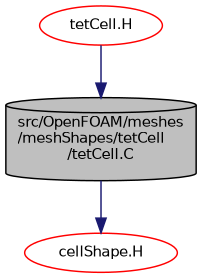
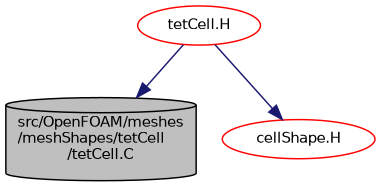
edge "src/OpenFOAM/meshes /meshShapes/tetCell /tetCell.C" -> "cellShape.H": now "tetCell.H" -> "cellShape.H"
